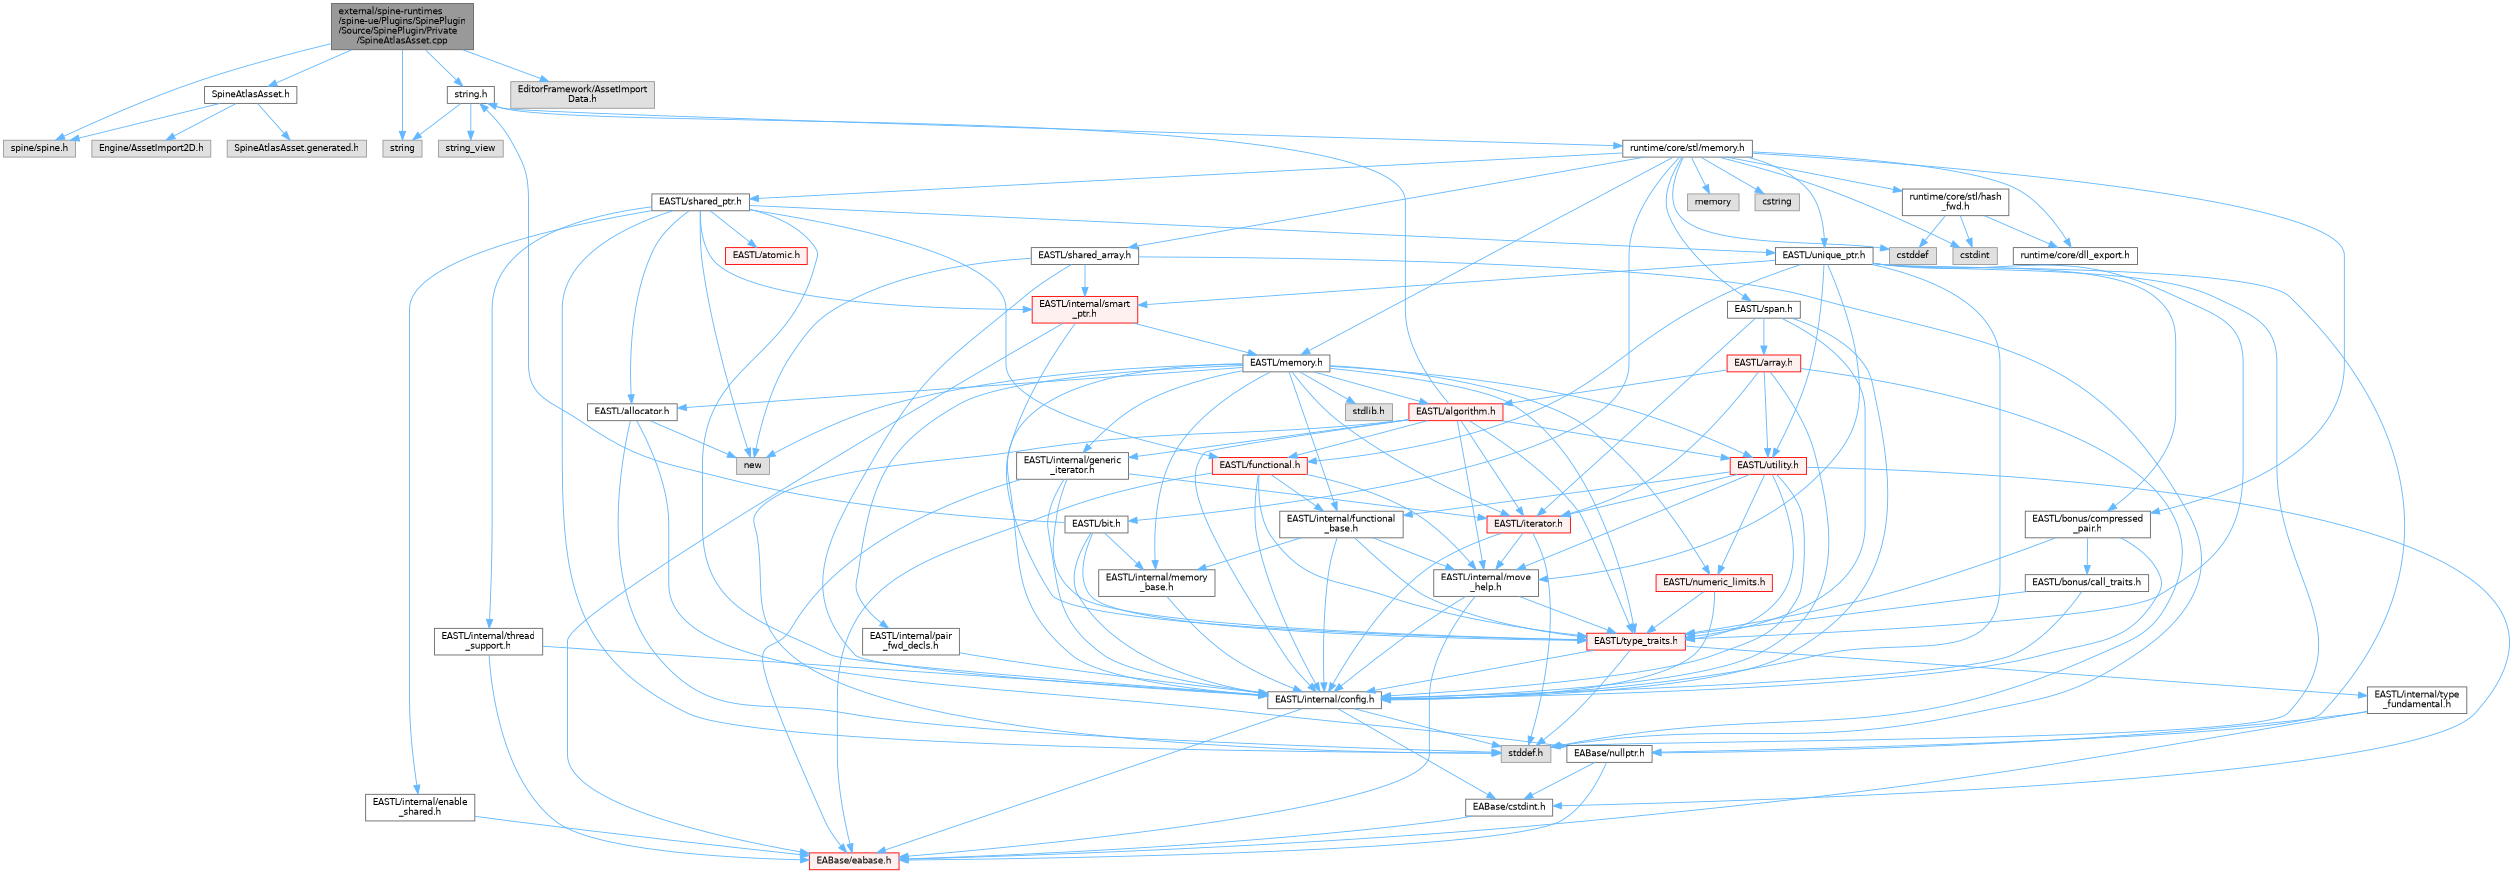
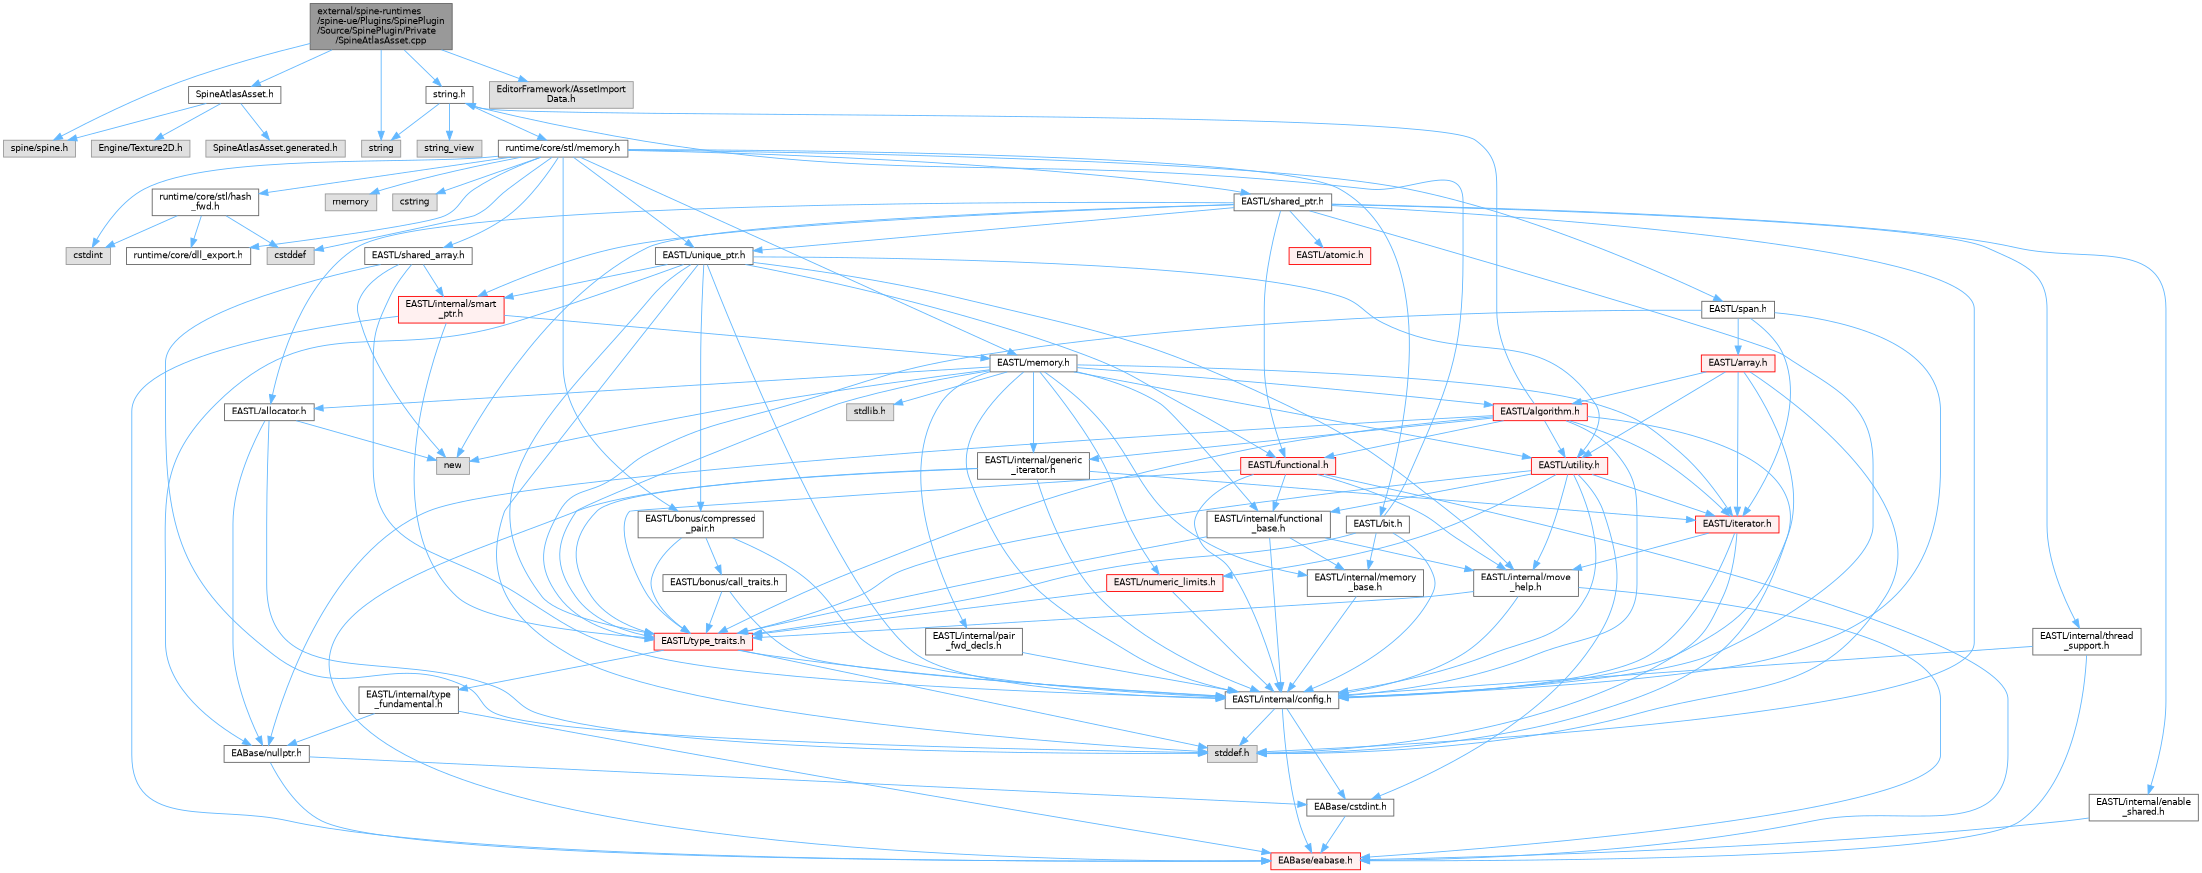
node "Engine/AssetImport2D.h": label "Engine/AssetImport2D.h" -> "Engine/Texture2D.h"
edge "EASTL/algorithm.h" -> "EASTL/internal/move _help.h": now "EASTL/algorithm.h" -> "EABase/nullptr.h"
